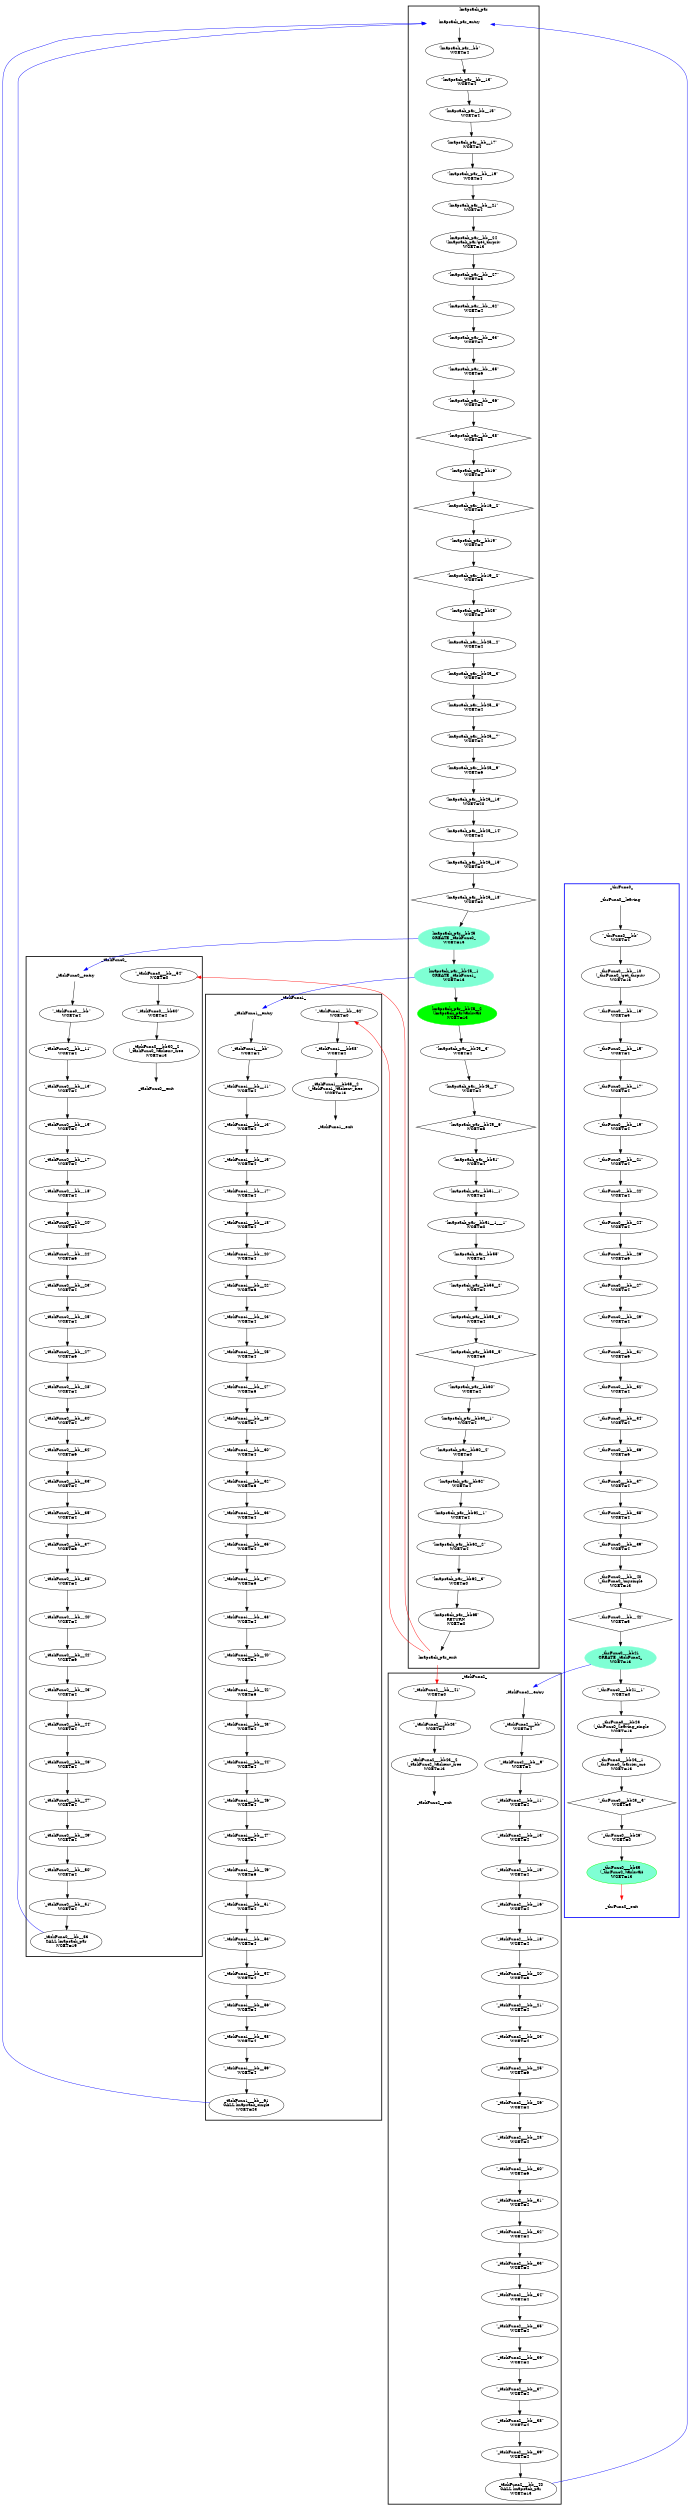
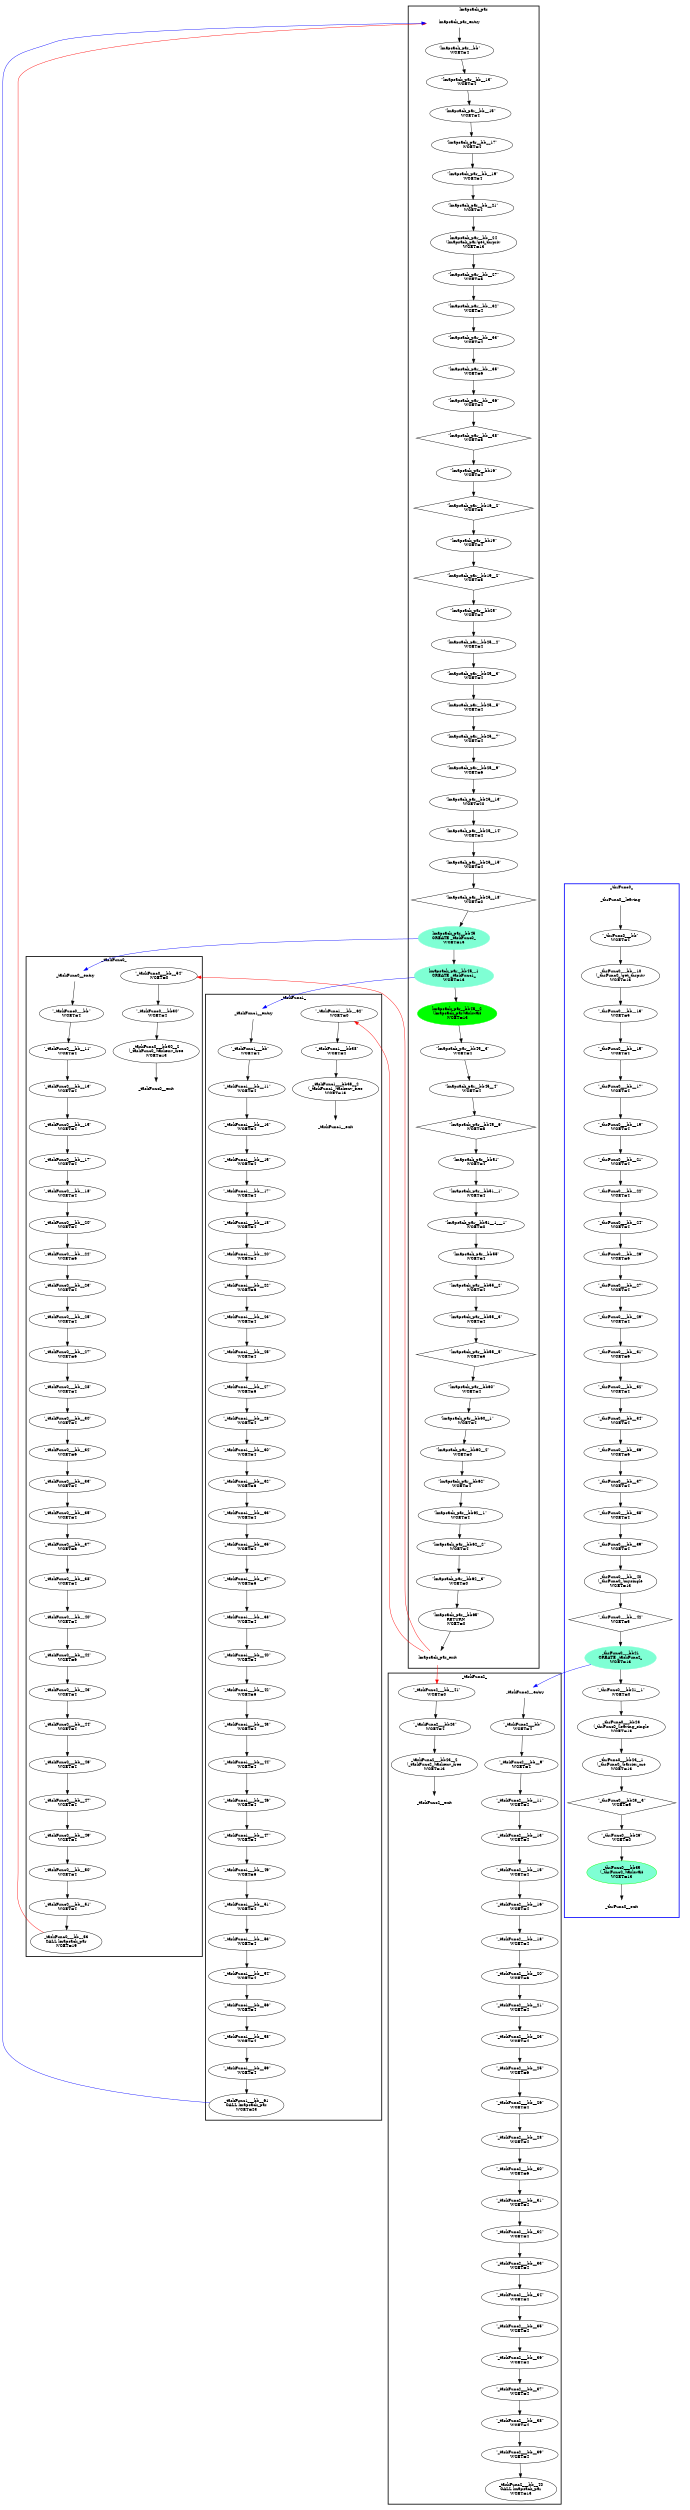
edge "_taskFunc0___bb__53 CALL knapsack_par WCET=19" -> "knapsack_par_entry": color blue -> red
edge "_taskFunc2___bb__40 CALL knapsack_par WCET=13" -> "knapsack_par_entry": removed
edge "_thrFunc0___bb35 (_thrFunc0_)taskwait WCET=13" -> "_thrFunc0__exit": color red -> black
node "_taskFunc1___bb__61 CALL knapsack_single WCET=23": label "_taskFunc1___bb__61 CALL knapsack_single WCET=23" -> "_taskFunc1___bb__61 CALL knapsack_par WCET=23"
